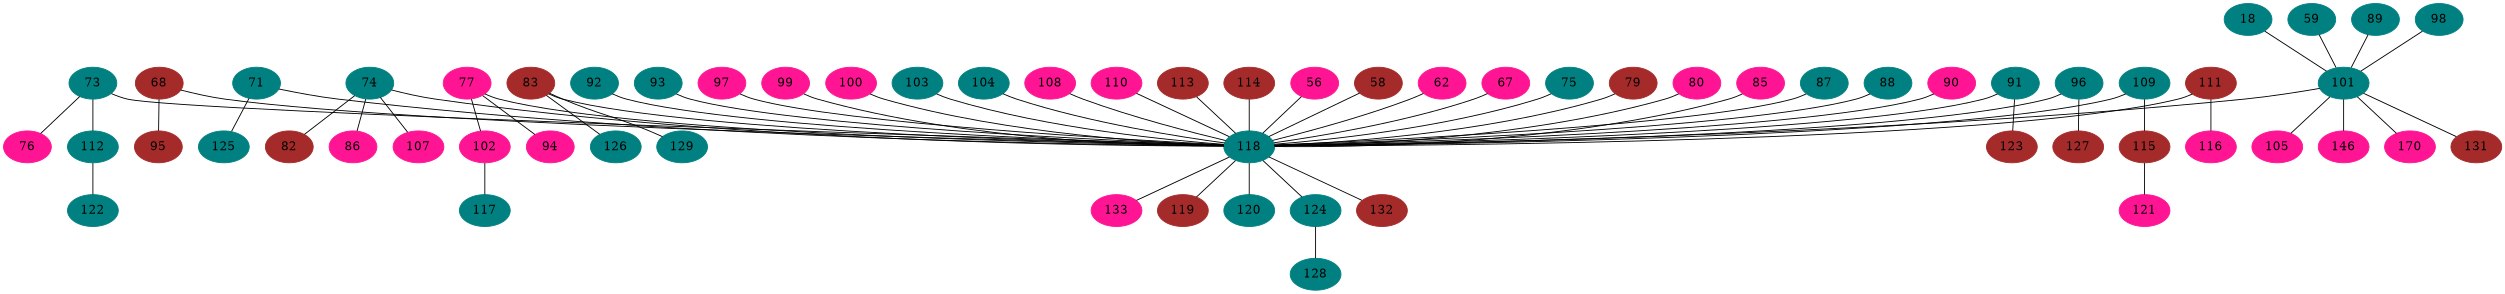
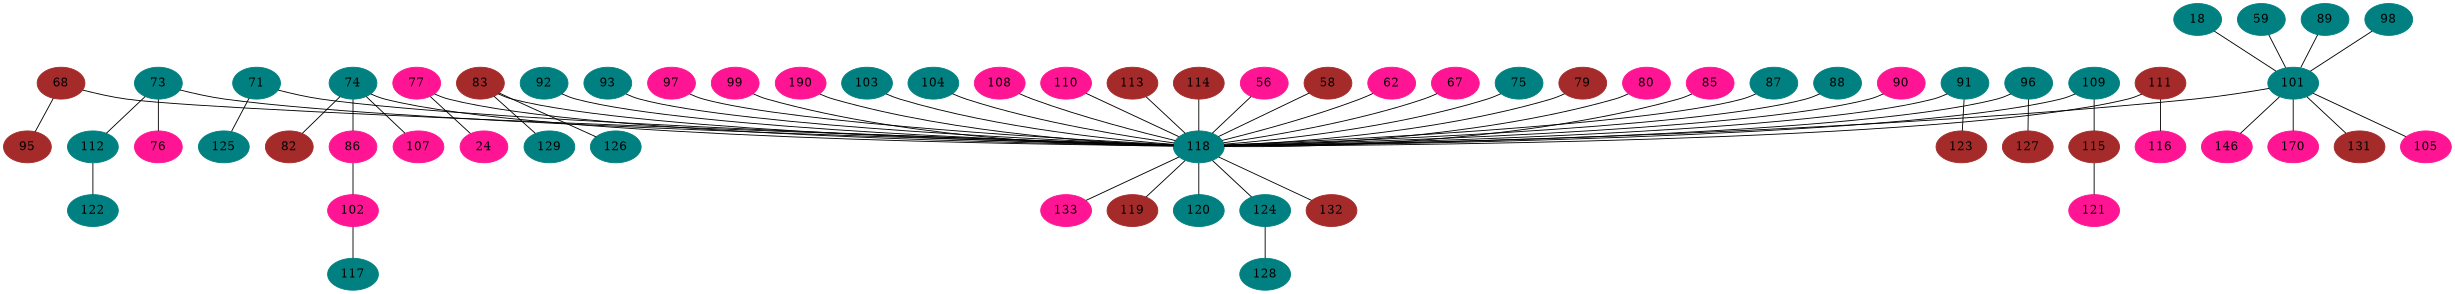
node "100": label "100" -> "190"
edge "77" -- "102": now "86" -- "102"
node "94": label "94" -> "24"
